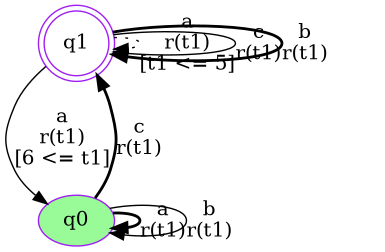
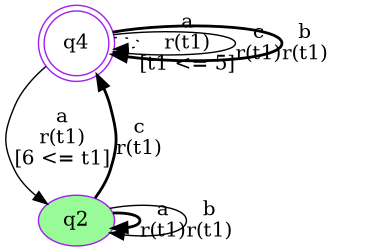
node "q1": label "q1" -> "q4"
node "q0": label "q0" -> "q2"
